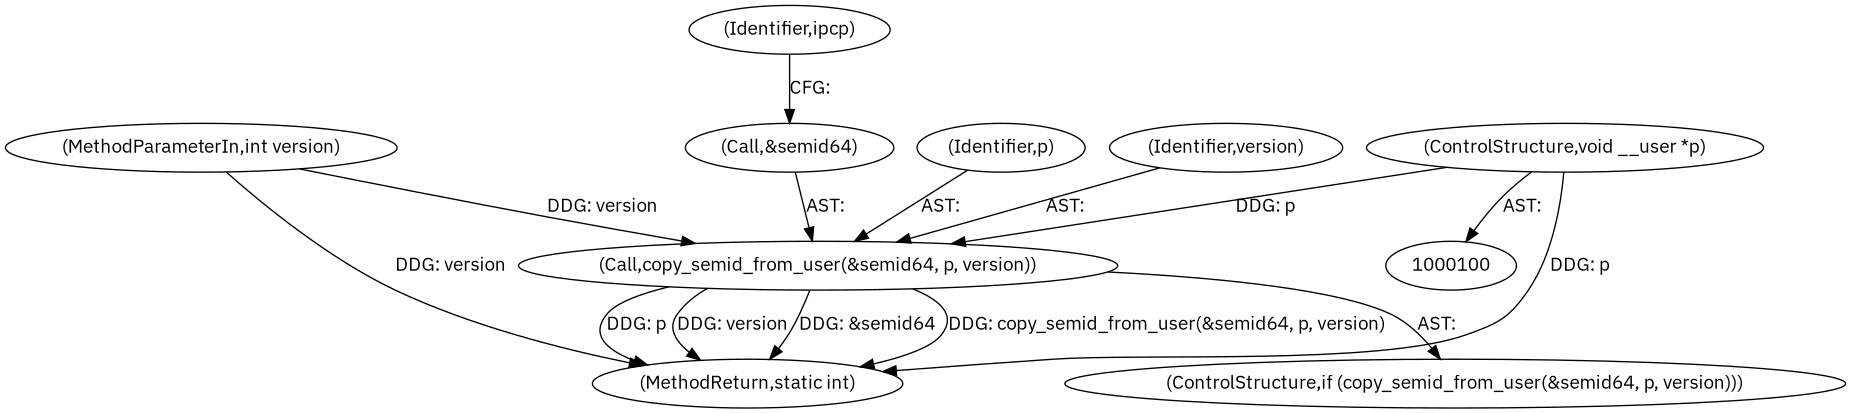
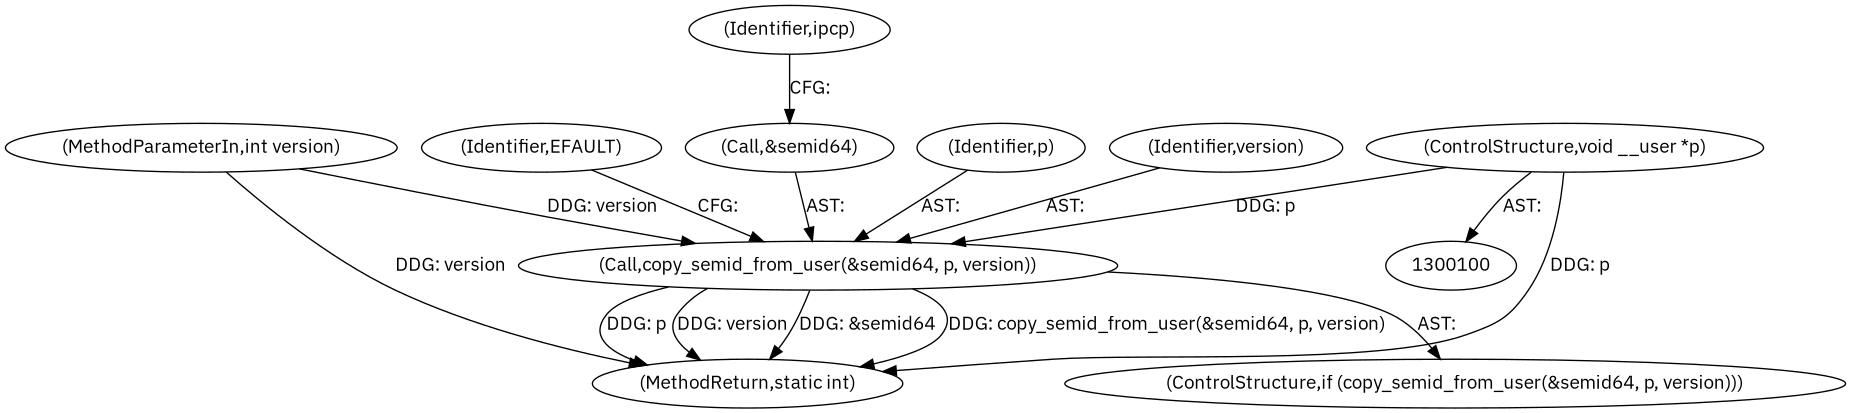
node "(Identifier,EFAULT)": added
node "1000100": label "1000100" -> "1300100"
